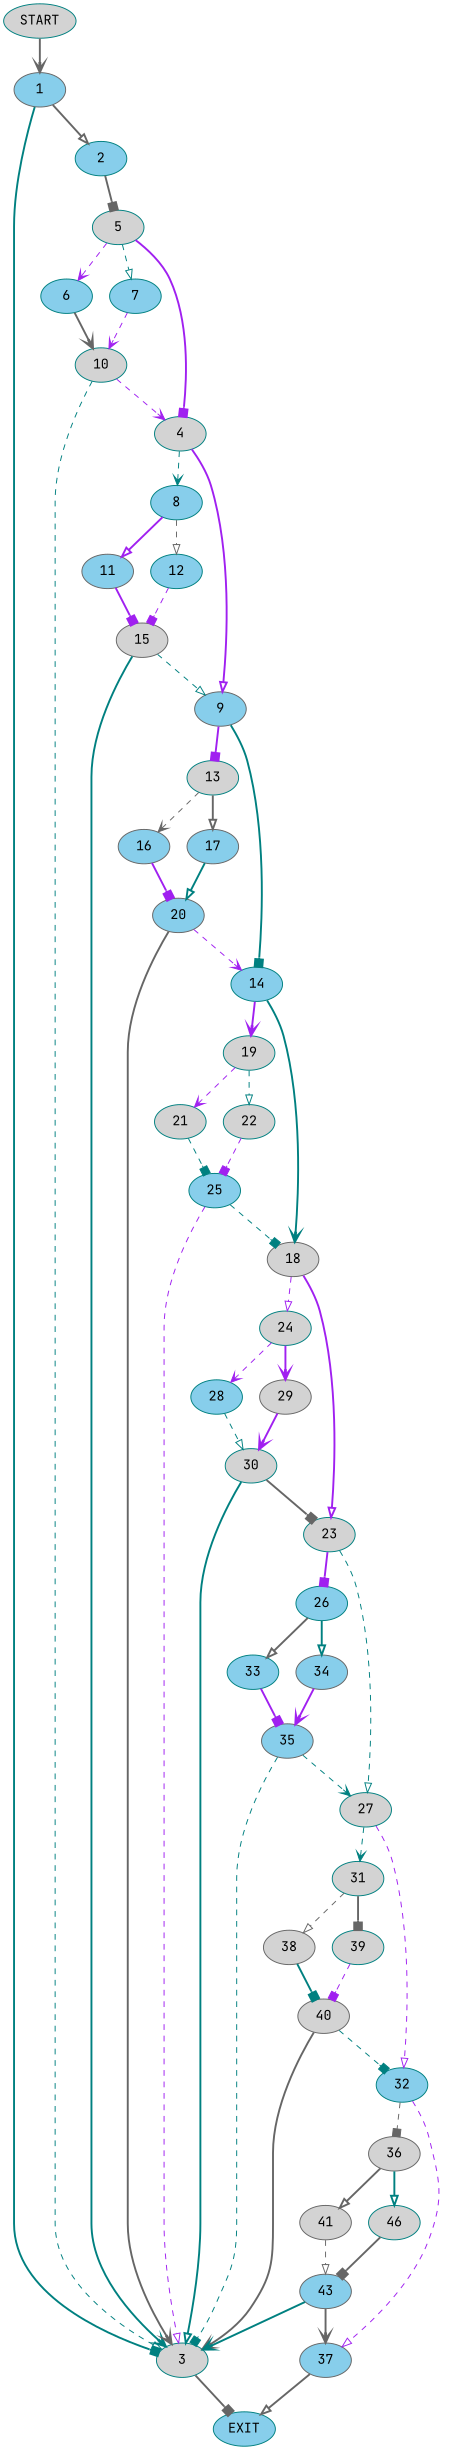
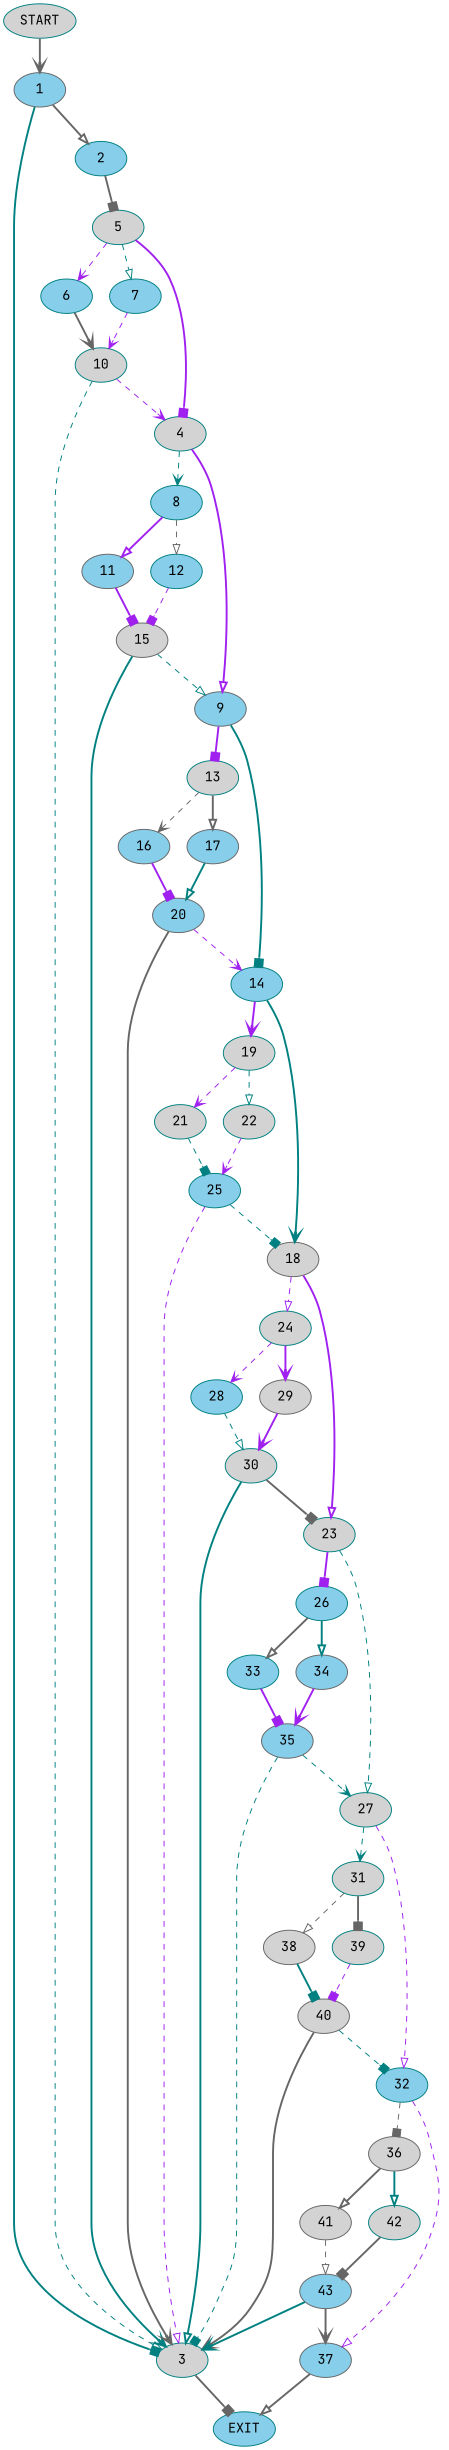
edge "22" -> "25": arrowhead box -> vee
node "46": label "46" -> "42"
